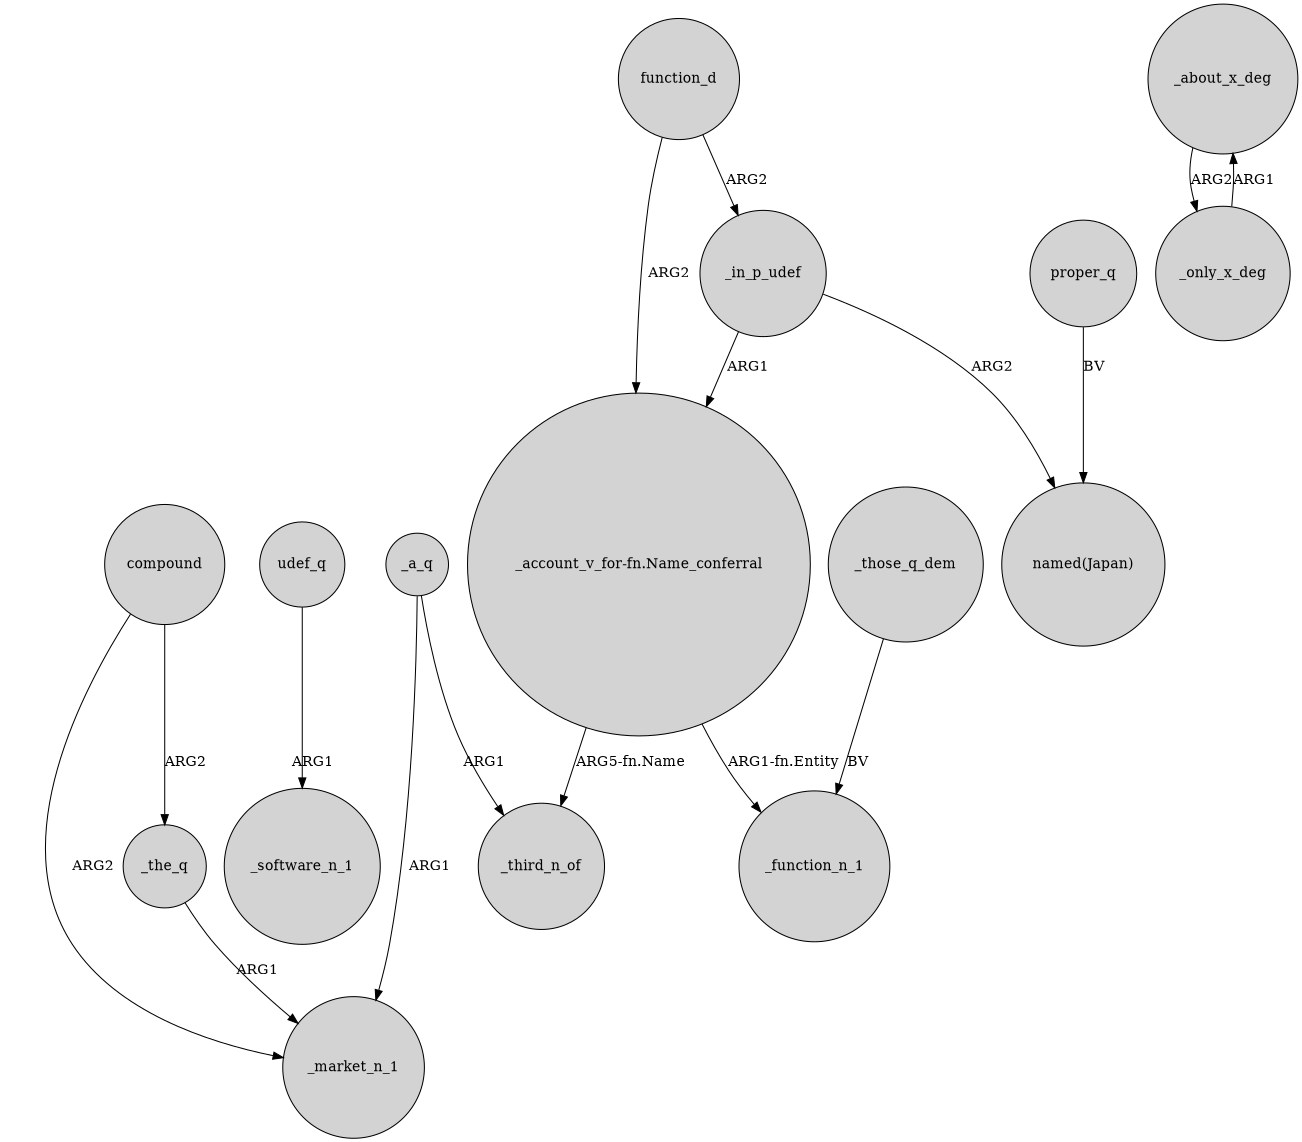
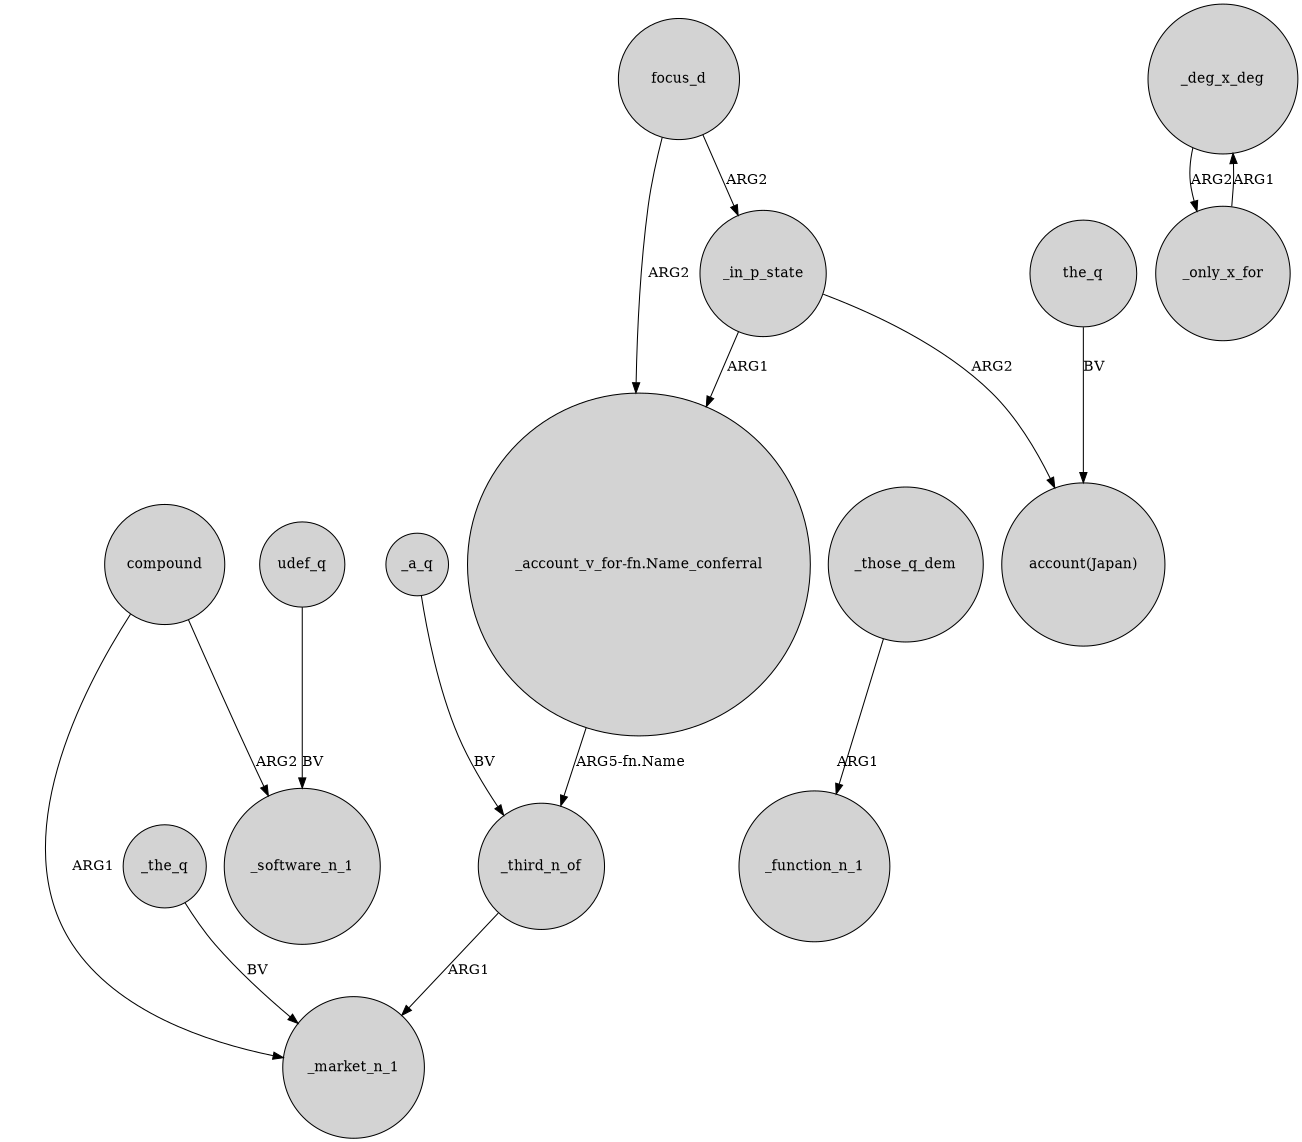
node "function_d": label "function_d" -> "focus_d"
node "_about_x_deg": label "_about_x_deg" -> "_deg_x_deg"
node "_in_p_udef": label "_in_p_udef" -> "_in_p_state"
node "proper_q": label "proper_q" -> "the_q"
node "_only_x_deg": label "_only_x_deg" -> "_only_x_for"
node "named(Japan)": label "named(Japan)" -> "account(Japan)"
edge "compound" -> "_the_q": now "compound" -> "_software_n_1"
edge "udef_q" -> "_software_n_1": label "ARG1" -> "BV"
edge "_a_q" -> "_third_n_of": label "ARG1" -> "BV"
edge "_those_q_dem" -> "_function_n_1": label "BV" -> "ARG1"
edge "_account_v_for-fn.Name_conferral" -> "_function_n_1": removed, label "ARG1-fn.Entity"
edge "_a_q" -> "_market_n_1": now "_third_n_of" -> "_market_n_1"
edge "compound" -> "_market_n_1": label "ARG2" -> "ARG1"
edge "_the_q" -> "_market_n_1": label "ARG1" -> "BV"
